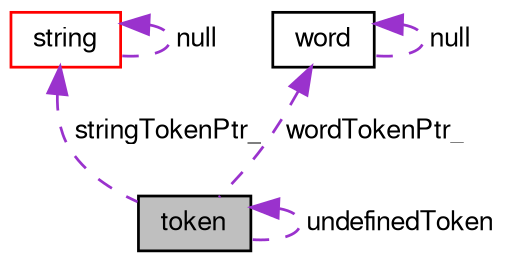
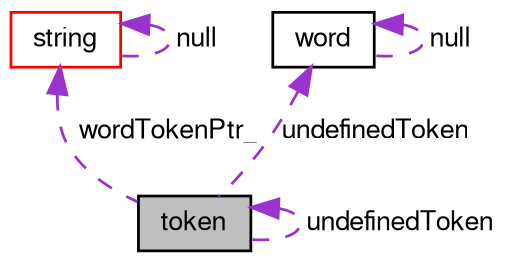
edge "token" -> "string": label " stringTokenPtr_" -> " wordTokenPtr_"
edge "token" -> "word": label " wordTokenPtr_" -> " undefinedToken"
